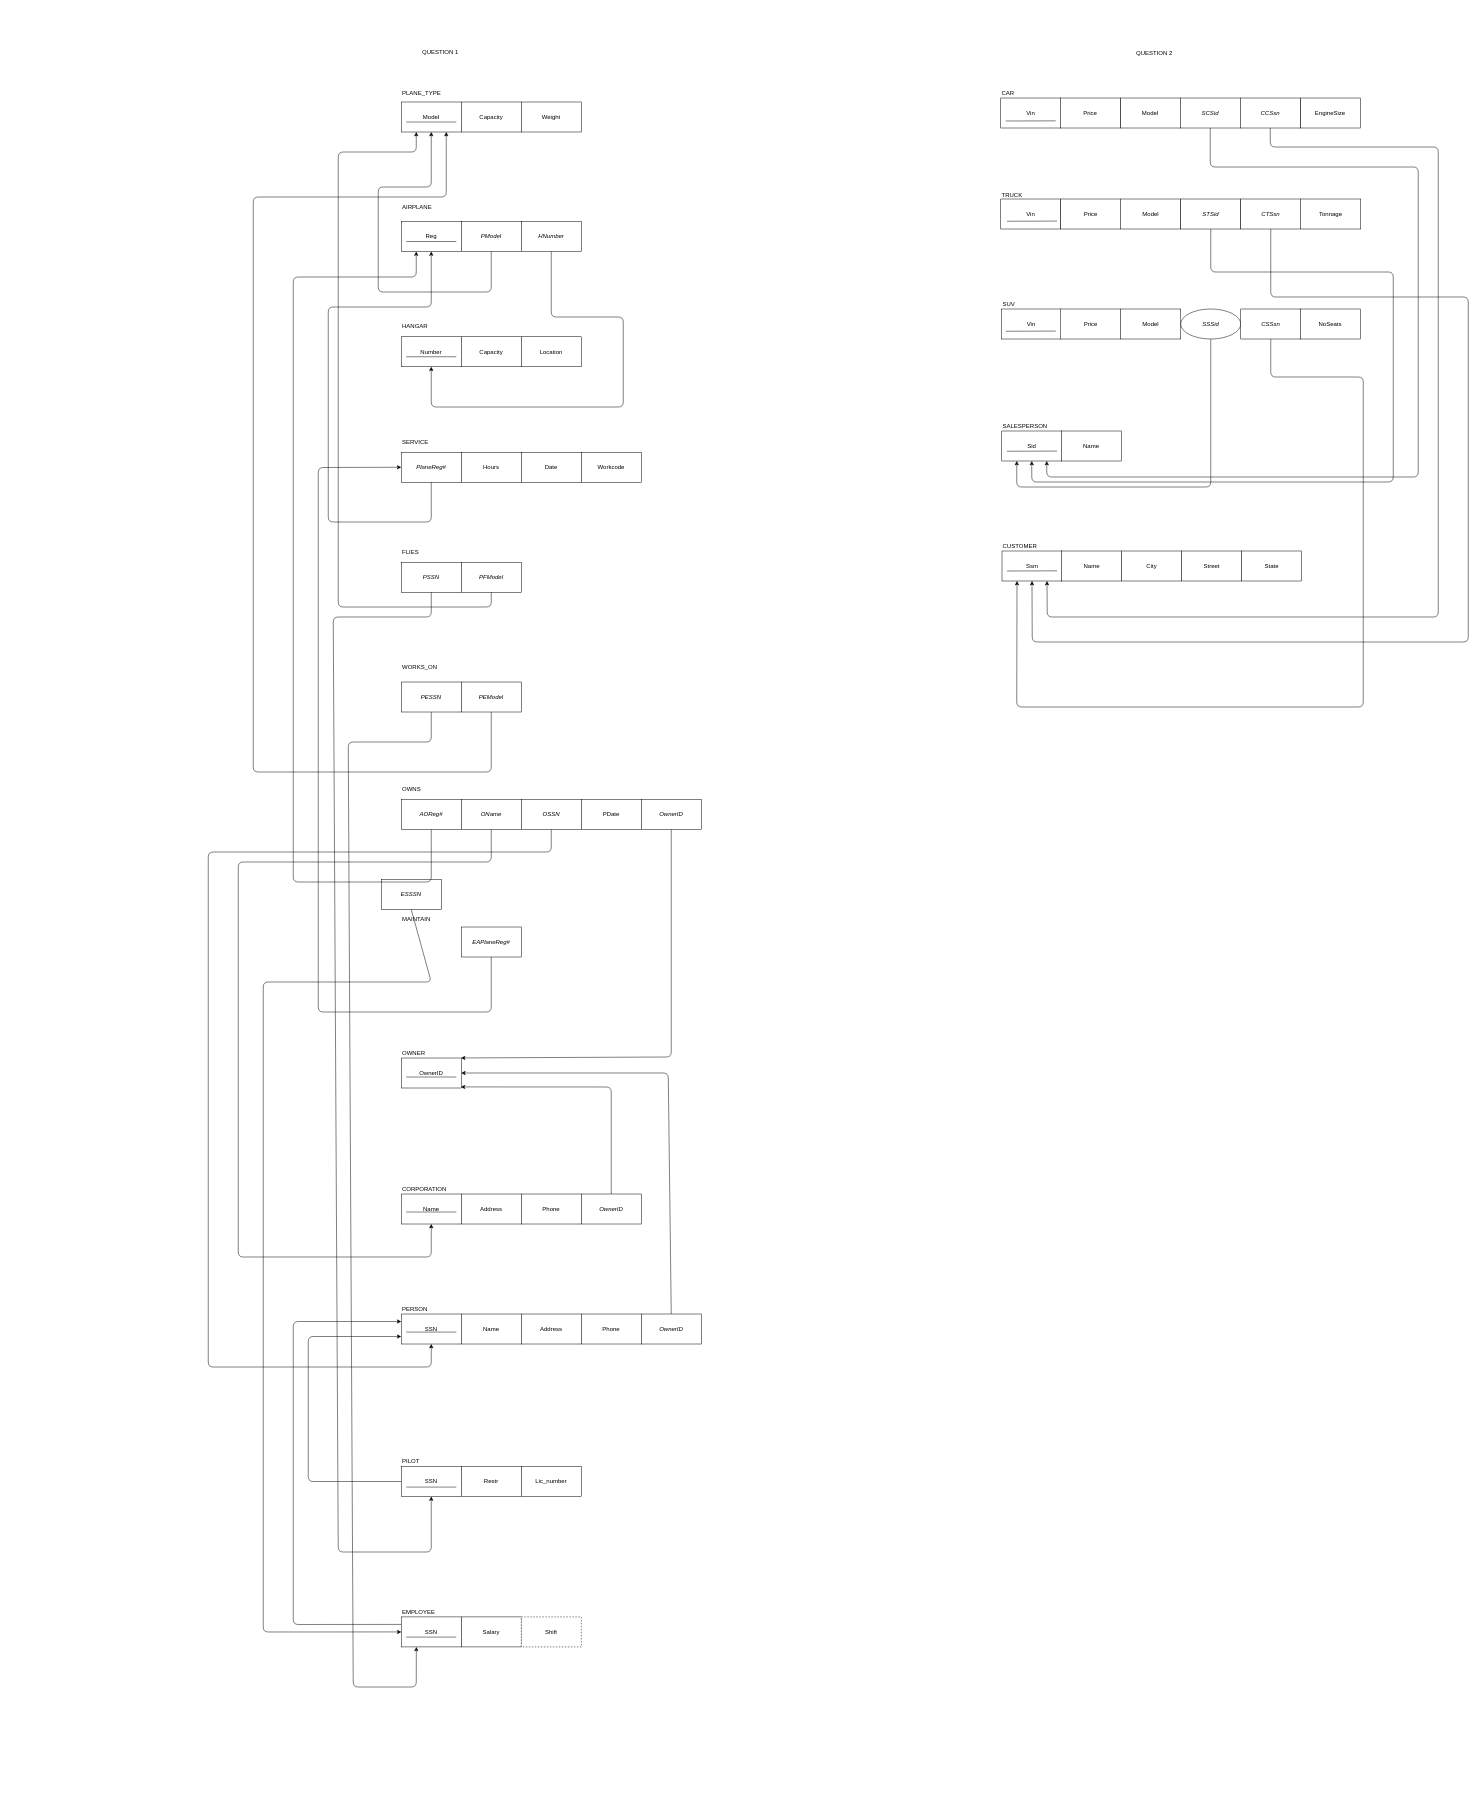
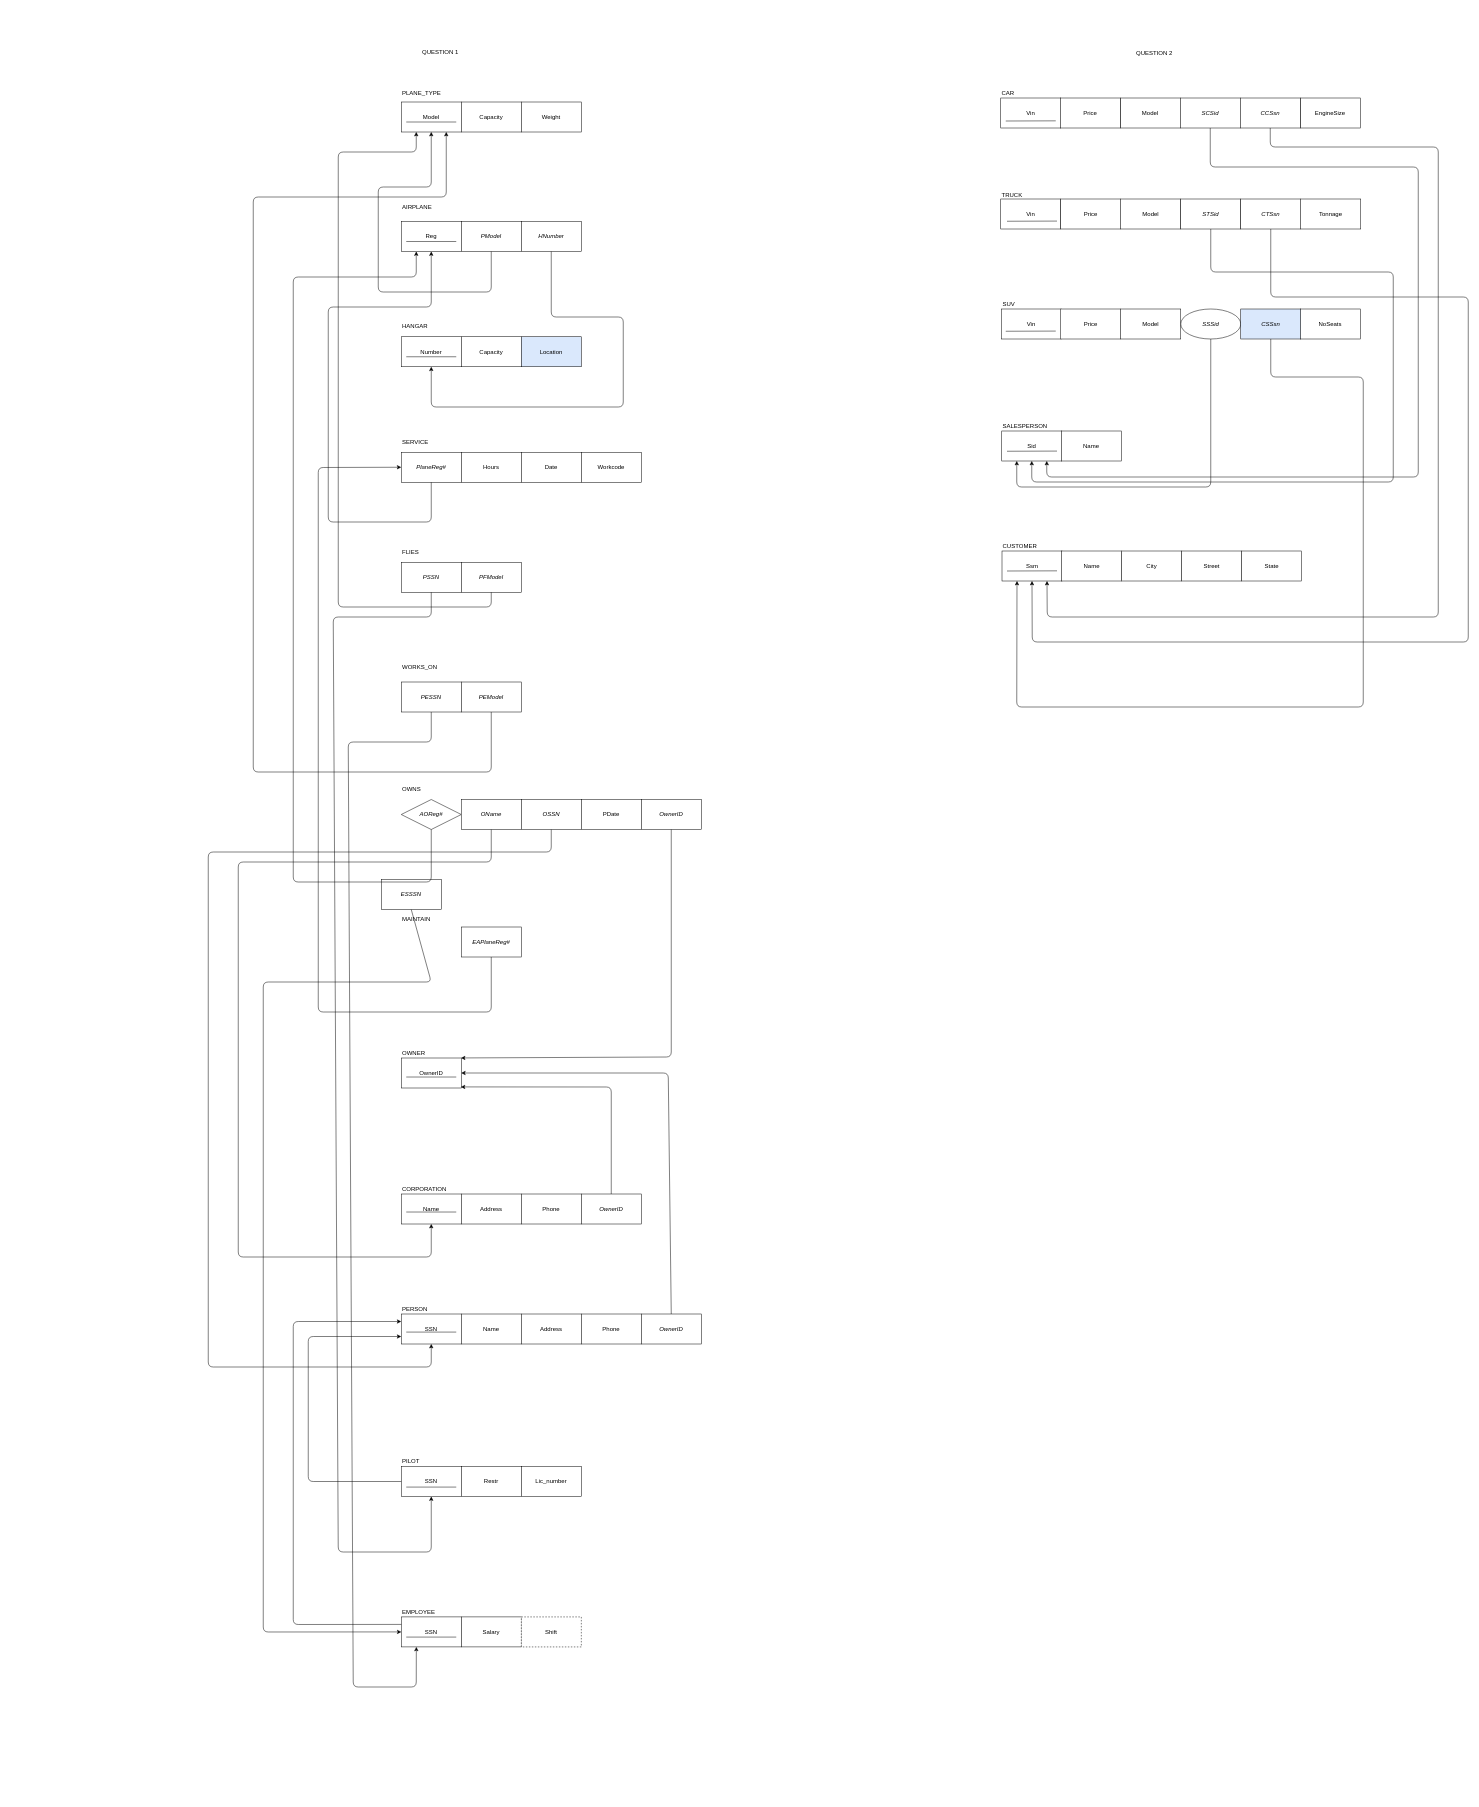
node "CSSsn": fillcolor #ffffff -> #dae8fc
node "Location": fillcolor #ffffff -> #dae8fc
node "AOReg#": shape rectangle -> diamond
